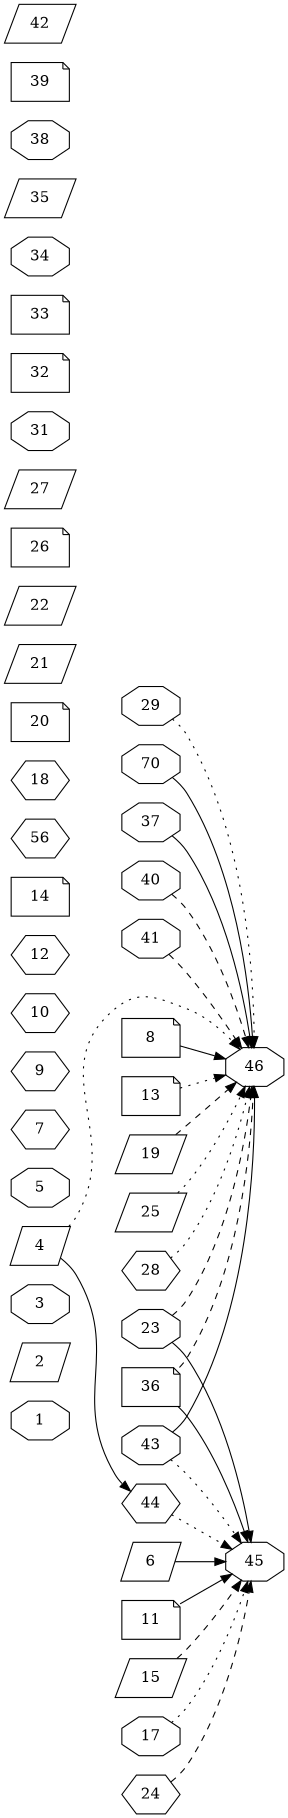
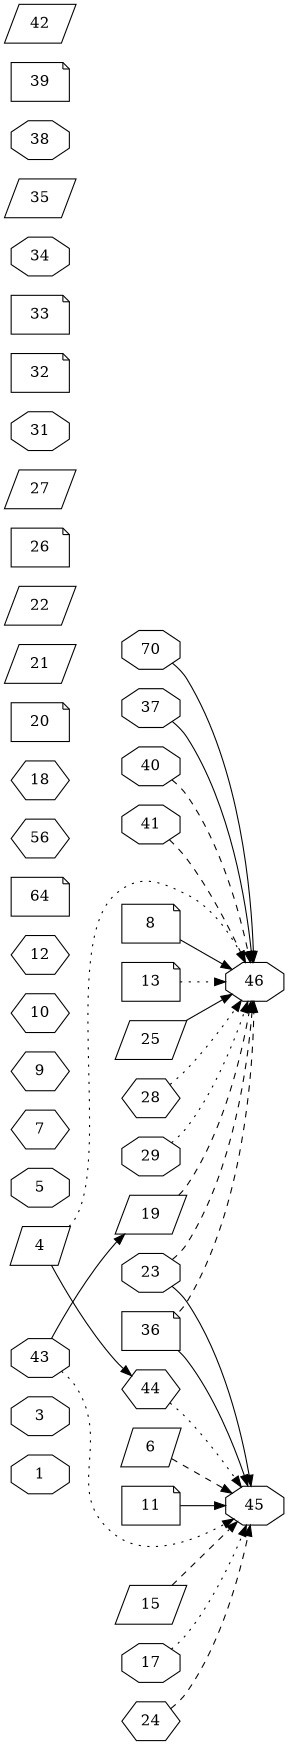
node "14": label "14" -> "64"
edge "25" -> "46": style dotted -> solid
edge "43" -> "46": now "43" -> "19"
node "2": removed
edge "6" -> "45": style solid -> dashed
